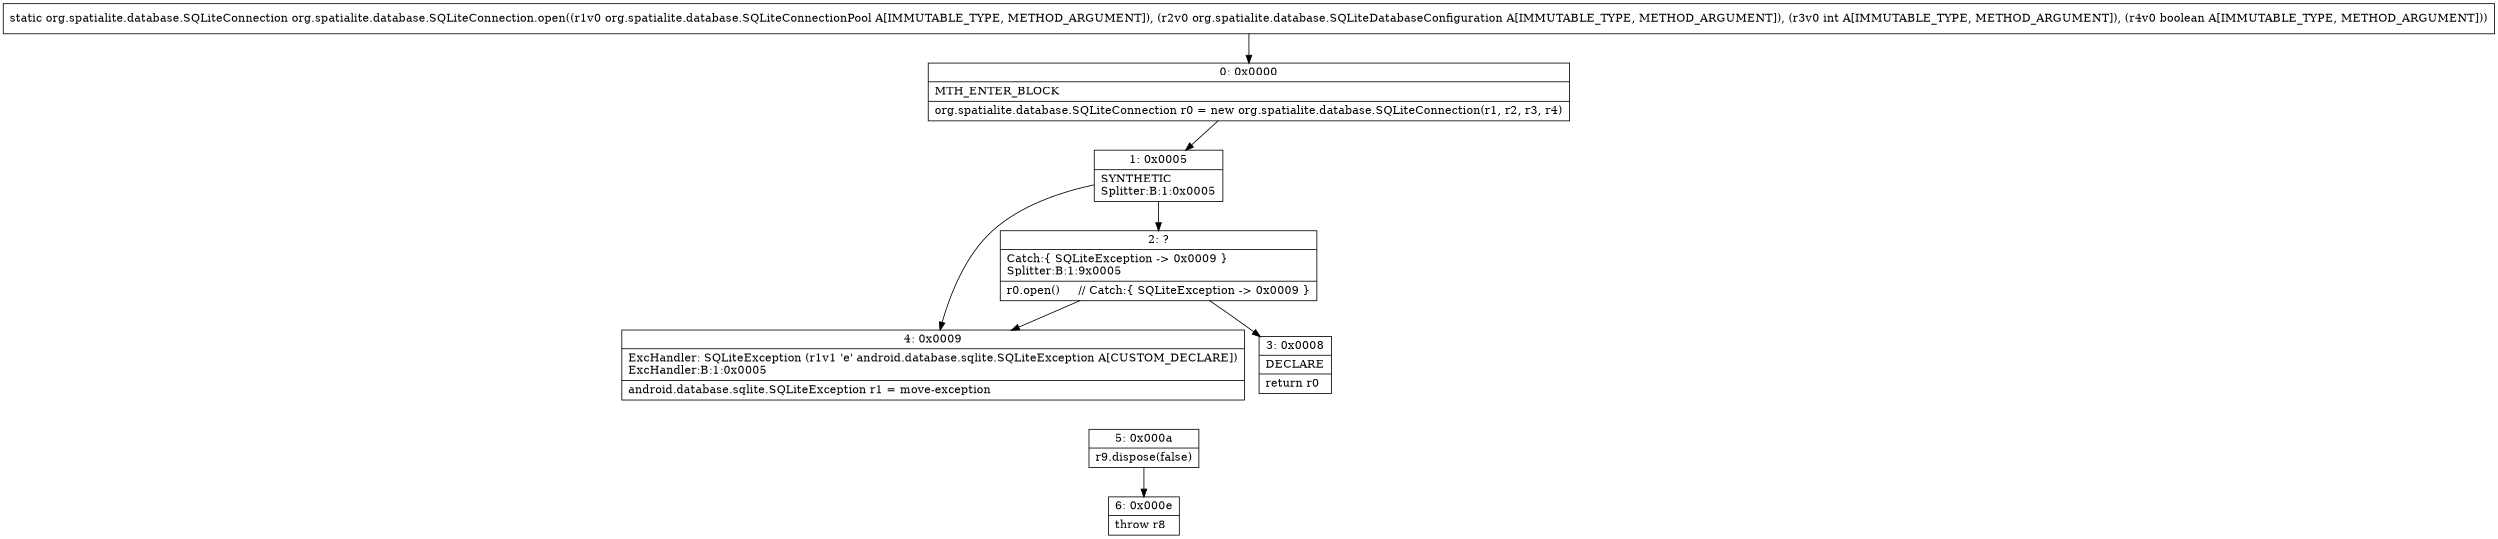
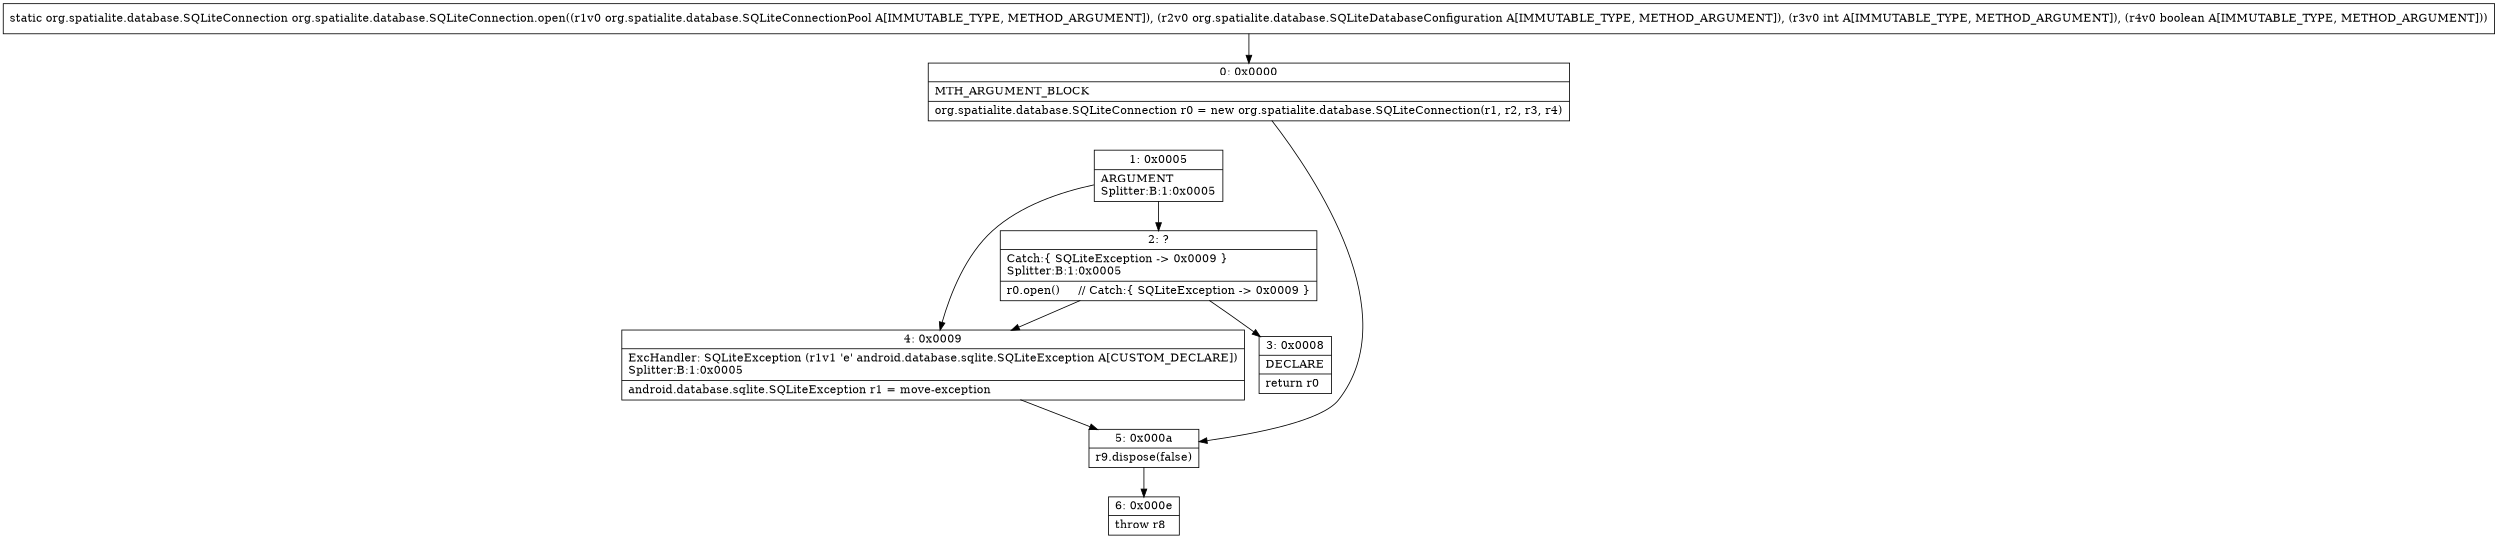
node "0: 0x0000": text "MTH_ENTER_BLOCK" -> "MTH_ARGUMENT_BLOCK"
edge "0: 0x0000" -> "1: 0x0005": now "0: 0x0000" -> "5: 0x000a"
node "1: 0x0005": text "SYNTHETIC" -> "ARGUMENT"
node "2: ?": text "Splitter:B:1:9x0005" -> "Splitter:B:1:0x0005"
node "4: 0x0009": text "ExcHandler:B:1:0x0005" -> "Splitter:B:1:0x0005"
edge "4: 0x0009" -> "5: 0x000a": added
